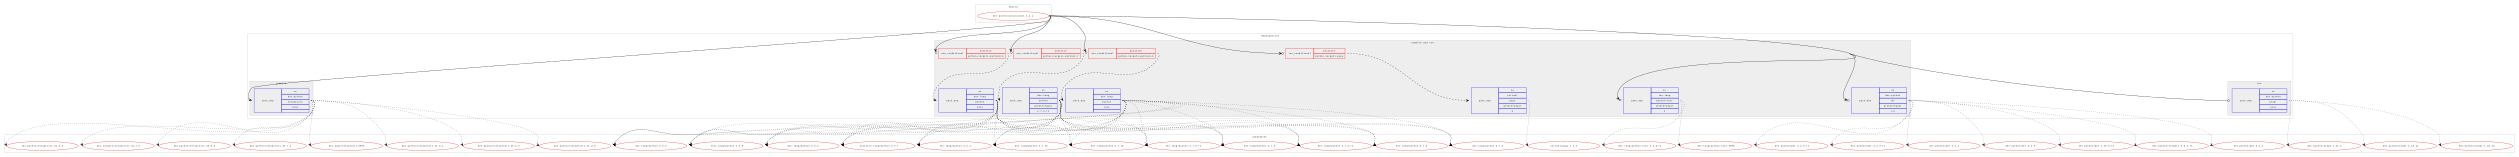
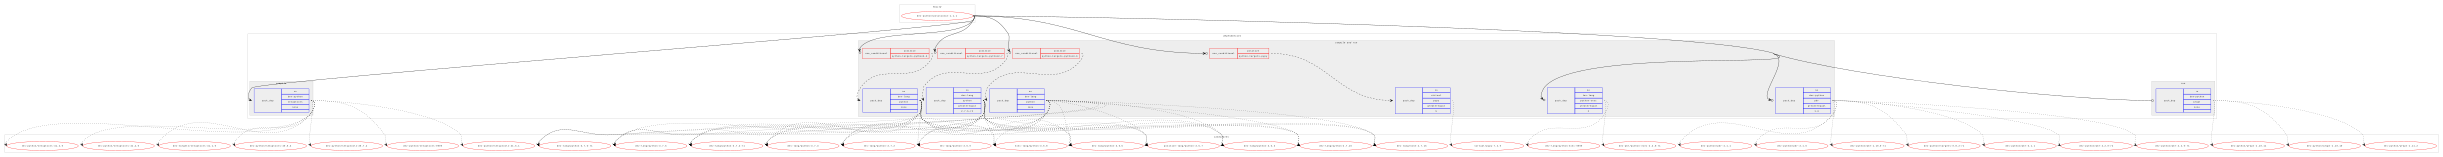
node "dev-pypy/setuptools-9999": label "dev-pypy/setuptools-9999" -> "dev-python/setuptools-9999"
node "dev-python/setuptools-41.5.0": removed
node "dev-lang/python-2.7.15": label "dev-lang/python-2.7.15" -> "dev-lang/none-2.7.15"
node "dev-lang/python-exec-2.4.6-r1": label "dev-lang/python-exec-2.4.6-r1" -> "dev-pbr/python-exec-2.4.6-r1"
